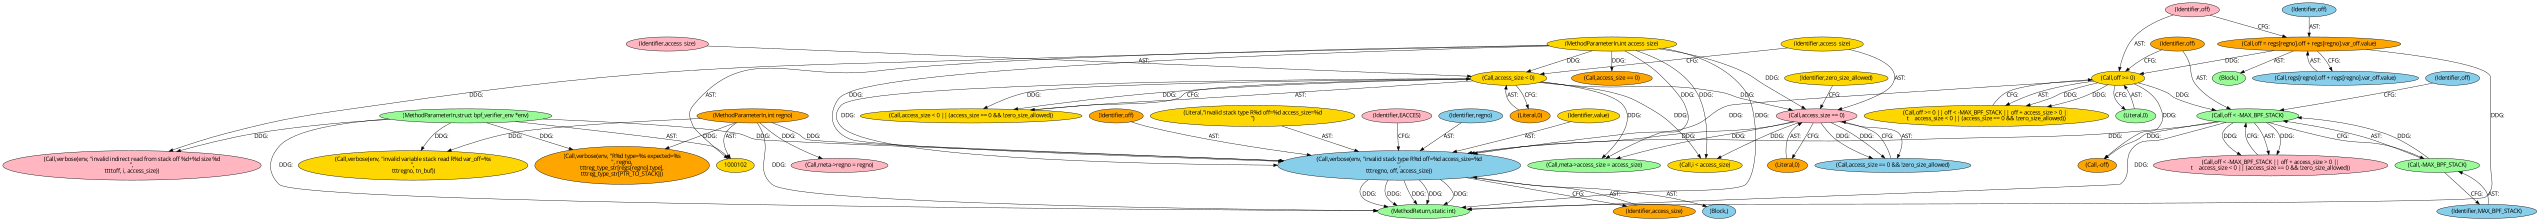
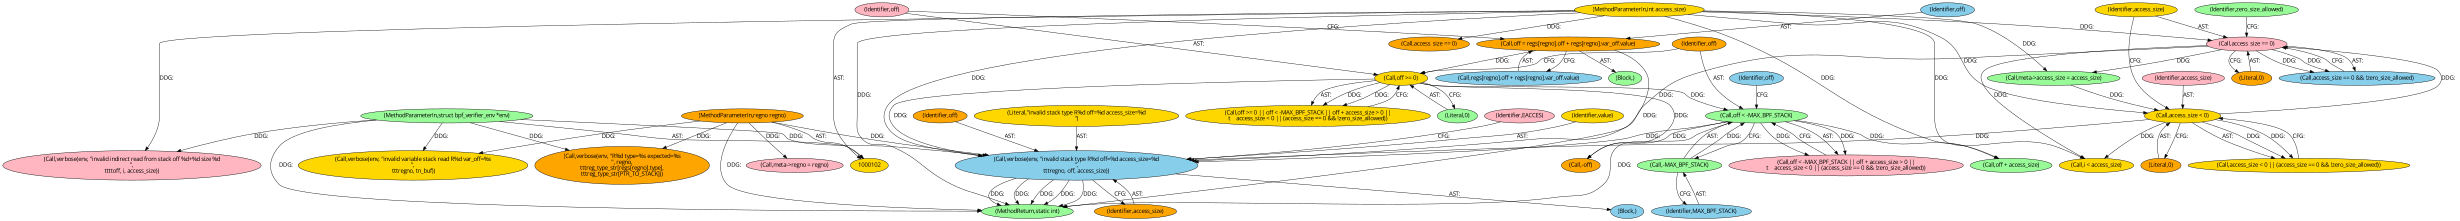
node "(Identifier,zero_size_allowed)": fillcolor gold -> palegreen
edge "(Call,access_size < 0)" -> "(Call,meta->access_size = access_size)": reversed
node "(MethodParameterIn,int regno)": label "(MethodParameterIn,int regno)" -> "(MethodParameterIn,regno regno)"
node "(Identifier,regno)": removed
node "(Call,off + access_size)": added
